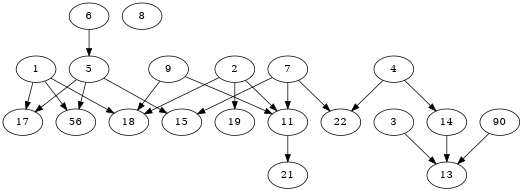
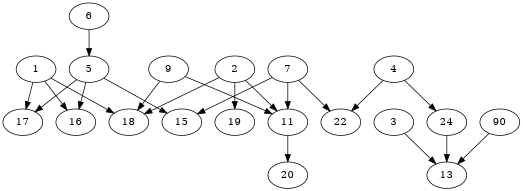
node "8": removed
node "56": label "56" -> "16"
node "14": label "14" -> "24"
node "21": label "21" -> "20"
